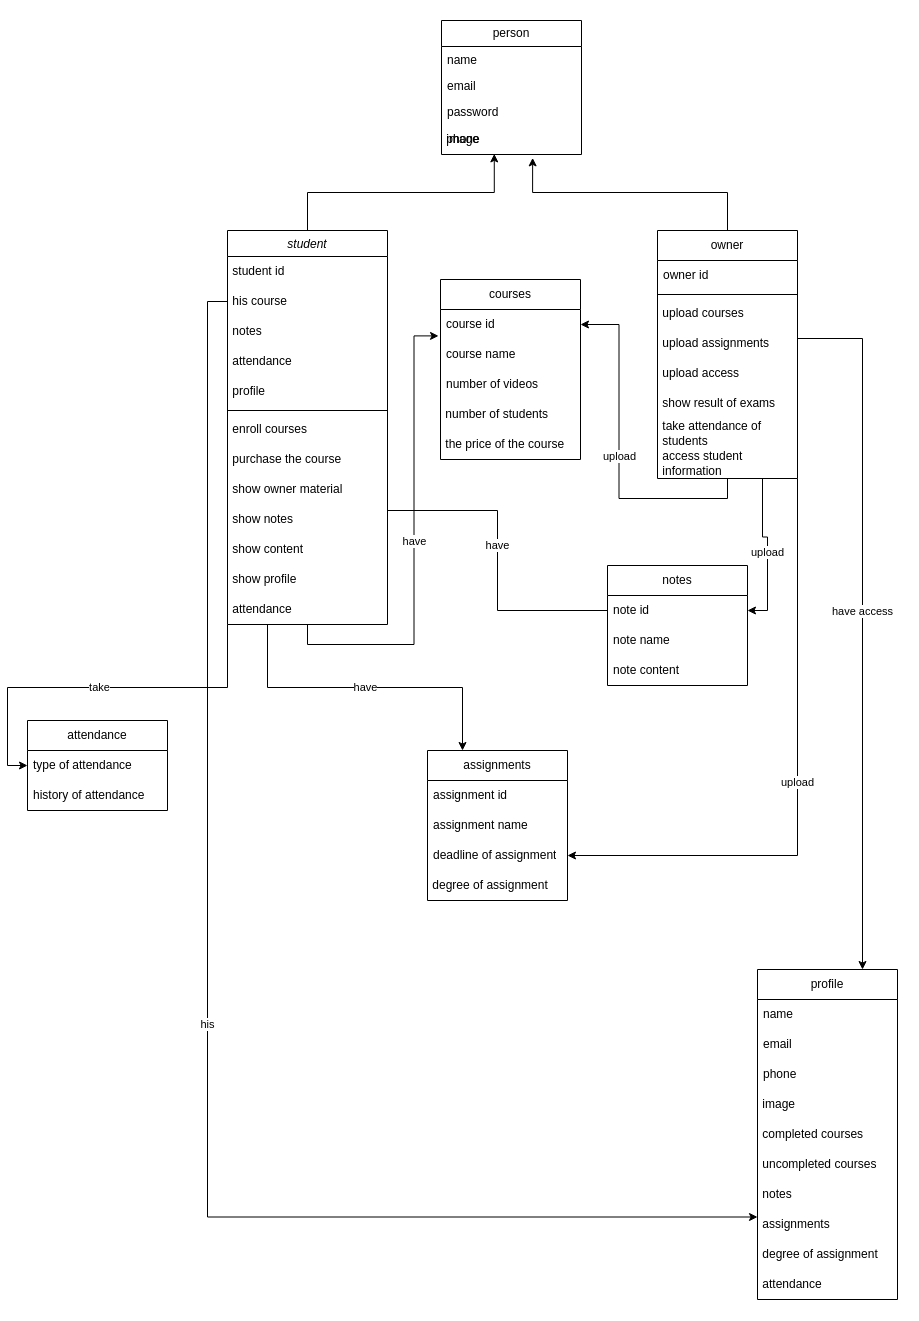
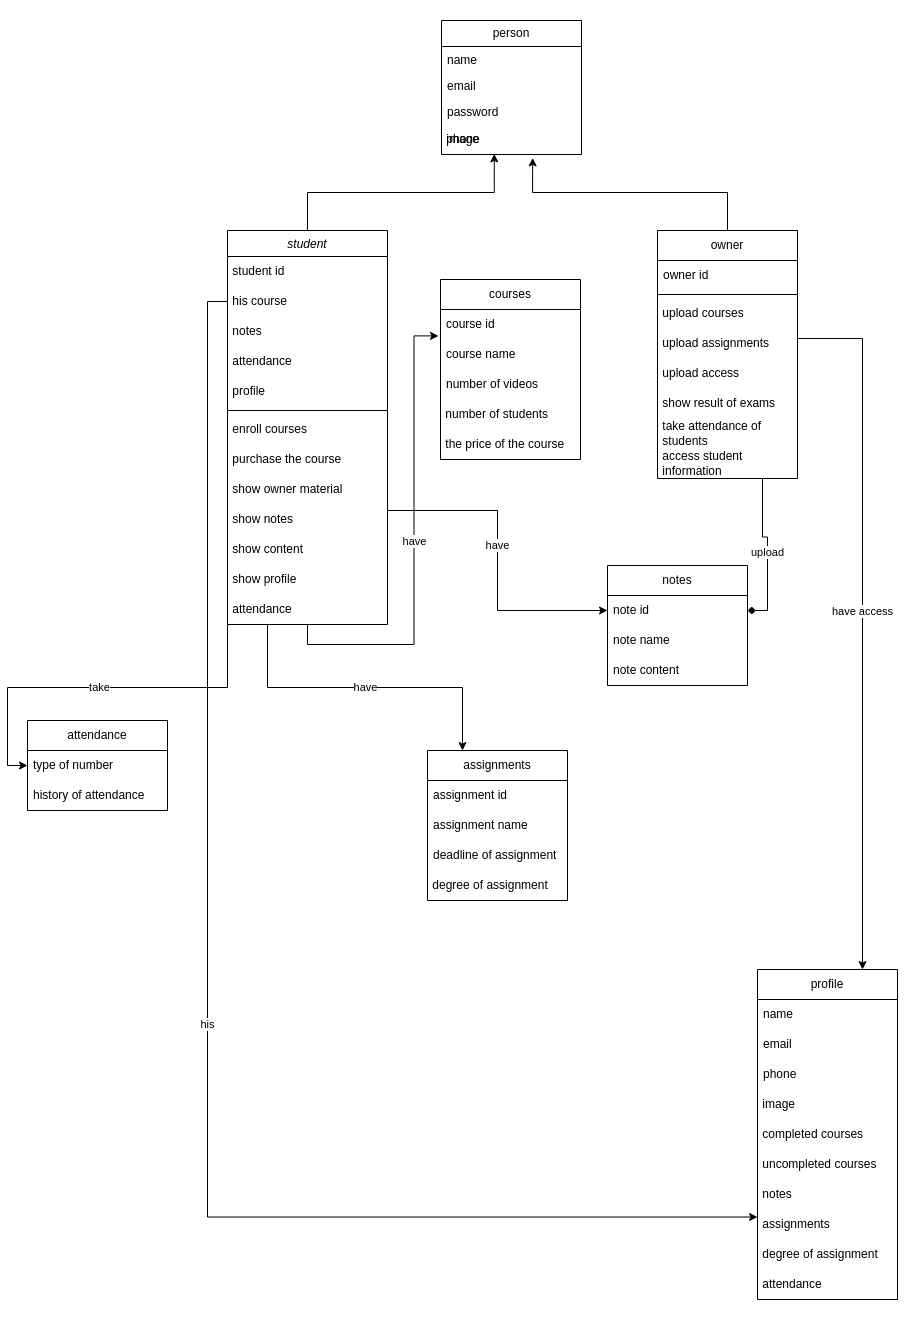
edge "access student information" -> "course id": removed, label "upload"
edge "show content" -- "note id": arrowhead none -> classic
edge "access student information" -> "note id": arrowhead classic -> diamond
node "type of attendance": label "type of attendance" -> "type of number"
edge "access student information" -> "deadline of assignment": removed, label "upload"
